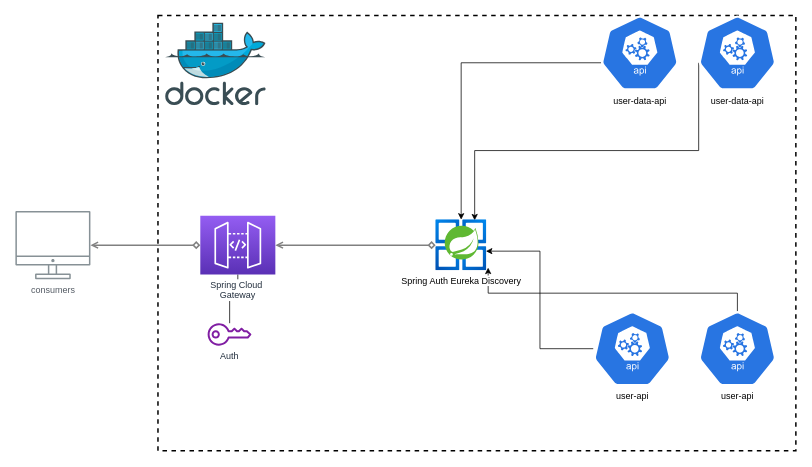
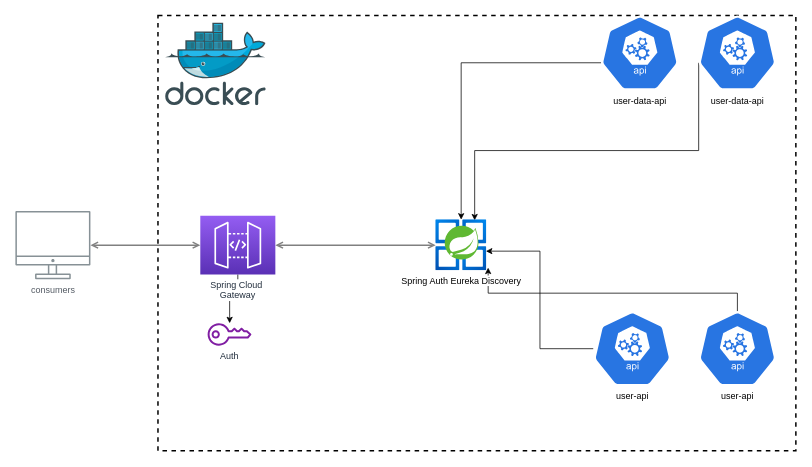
edge "consumers" -- "Spring Cloud Gateway": arrowhead diamond -> open
edge "Spring Cloud Gateway" -- "Spring Auth Eureka Discovery": arrowhead diamond -> open
edge "Spring Cloud Gateway" -- "Auth": arrowhead none -> classic
